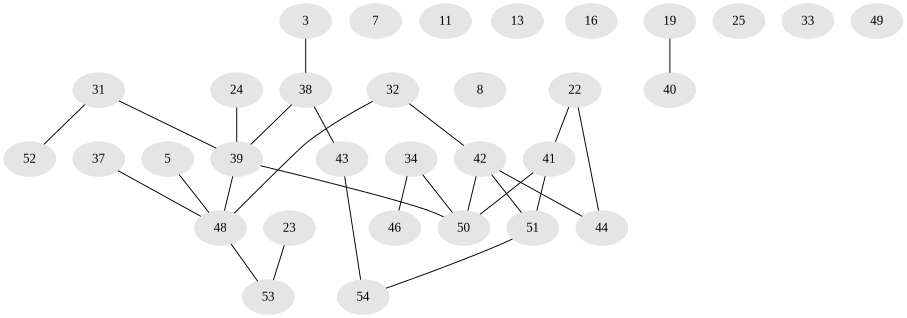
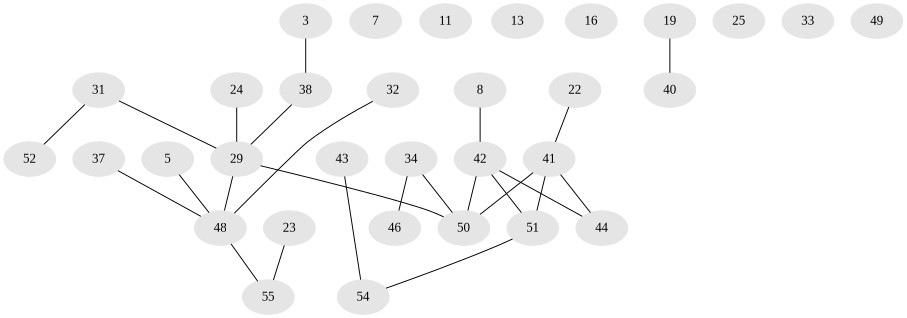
edge "38" -- "43": removed
edge "32" -- "42": now "8" -- "42"
node "39": label "39" -> "29"
edge "22" -- "44": now "41" -- "44"
node "53": label "53" -> "55"
